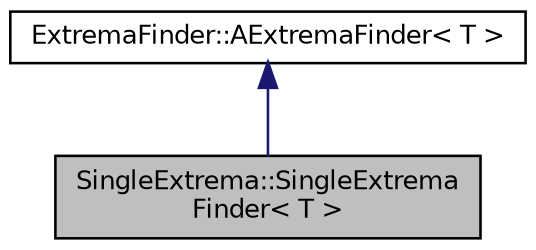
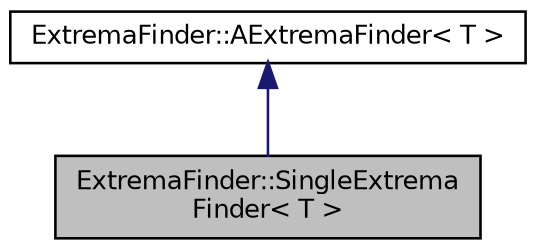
node "SingleExtrema::SingleExtrema Finder< T >": label "SingleExtrema::SingleExtrema Finder< T >" -> "ExtremaFinder::SingleExtrema Finder< T >"
